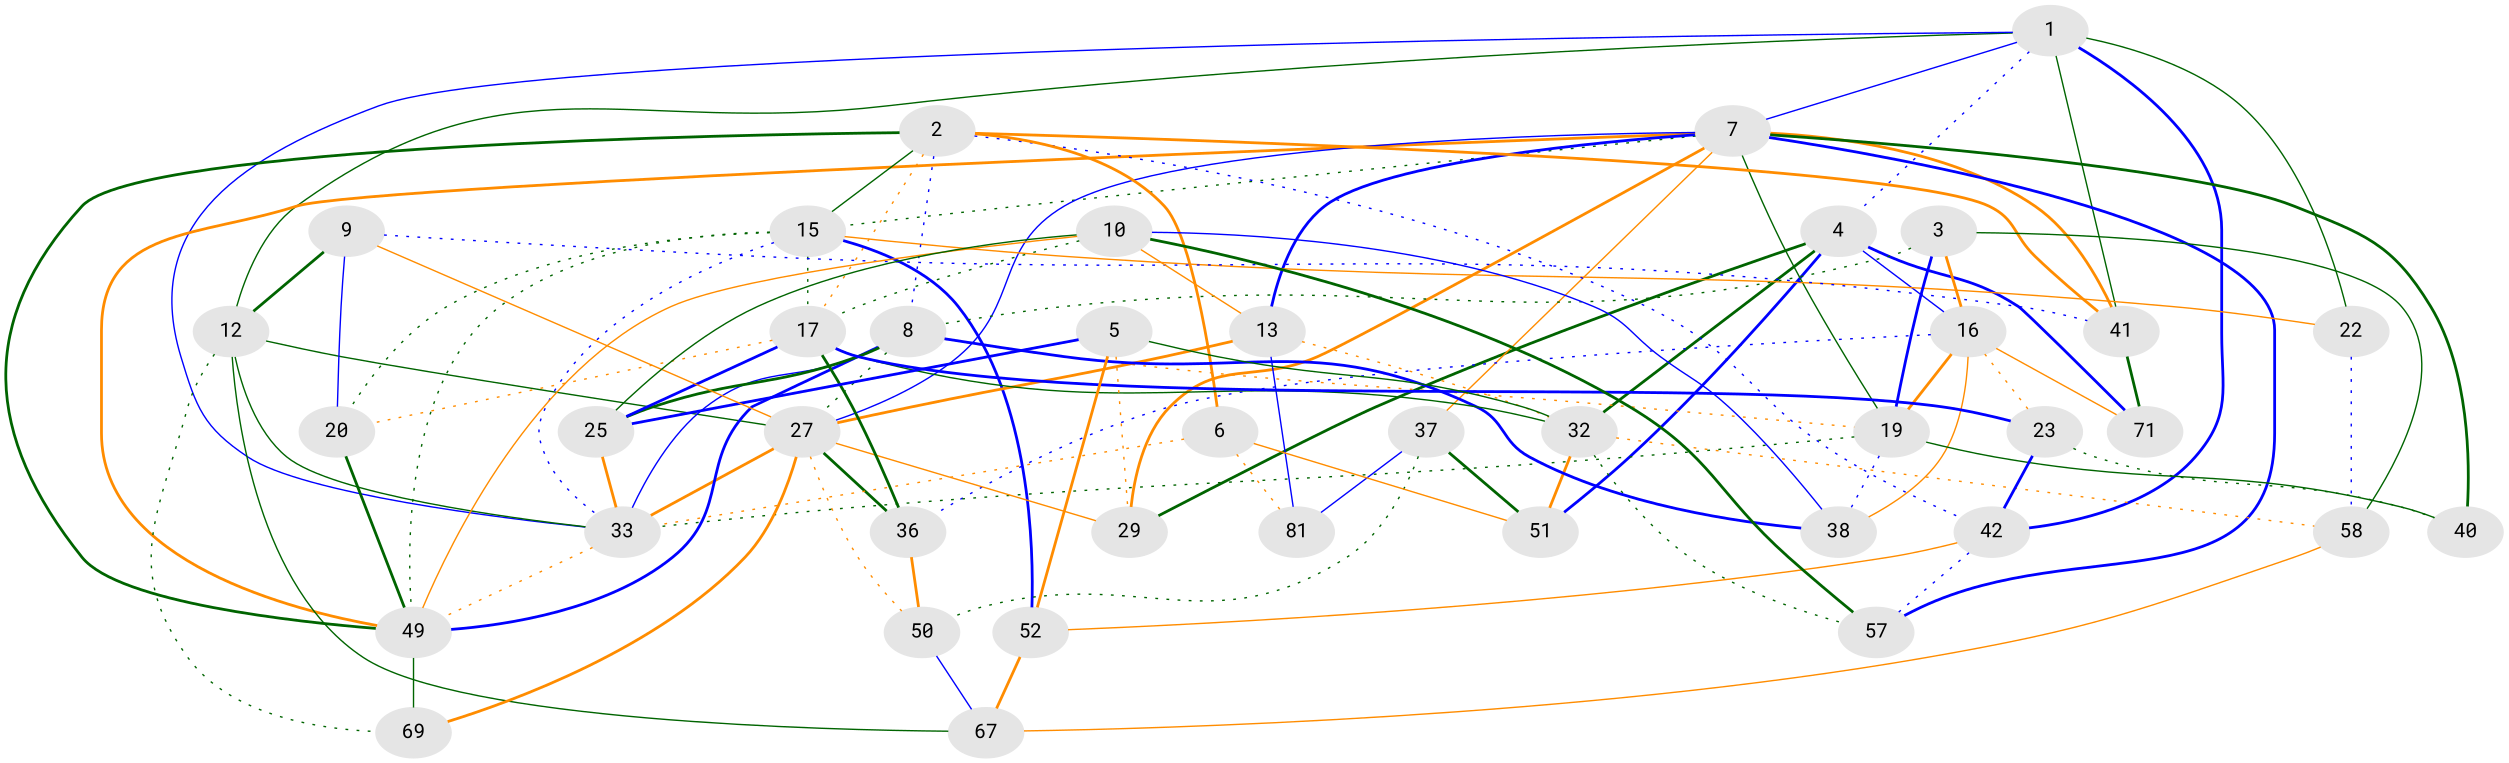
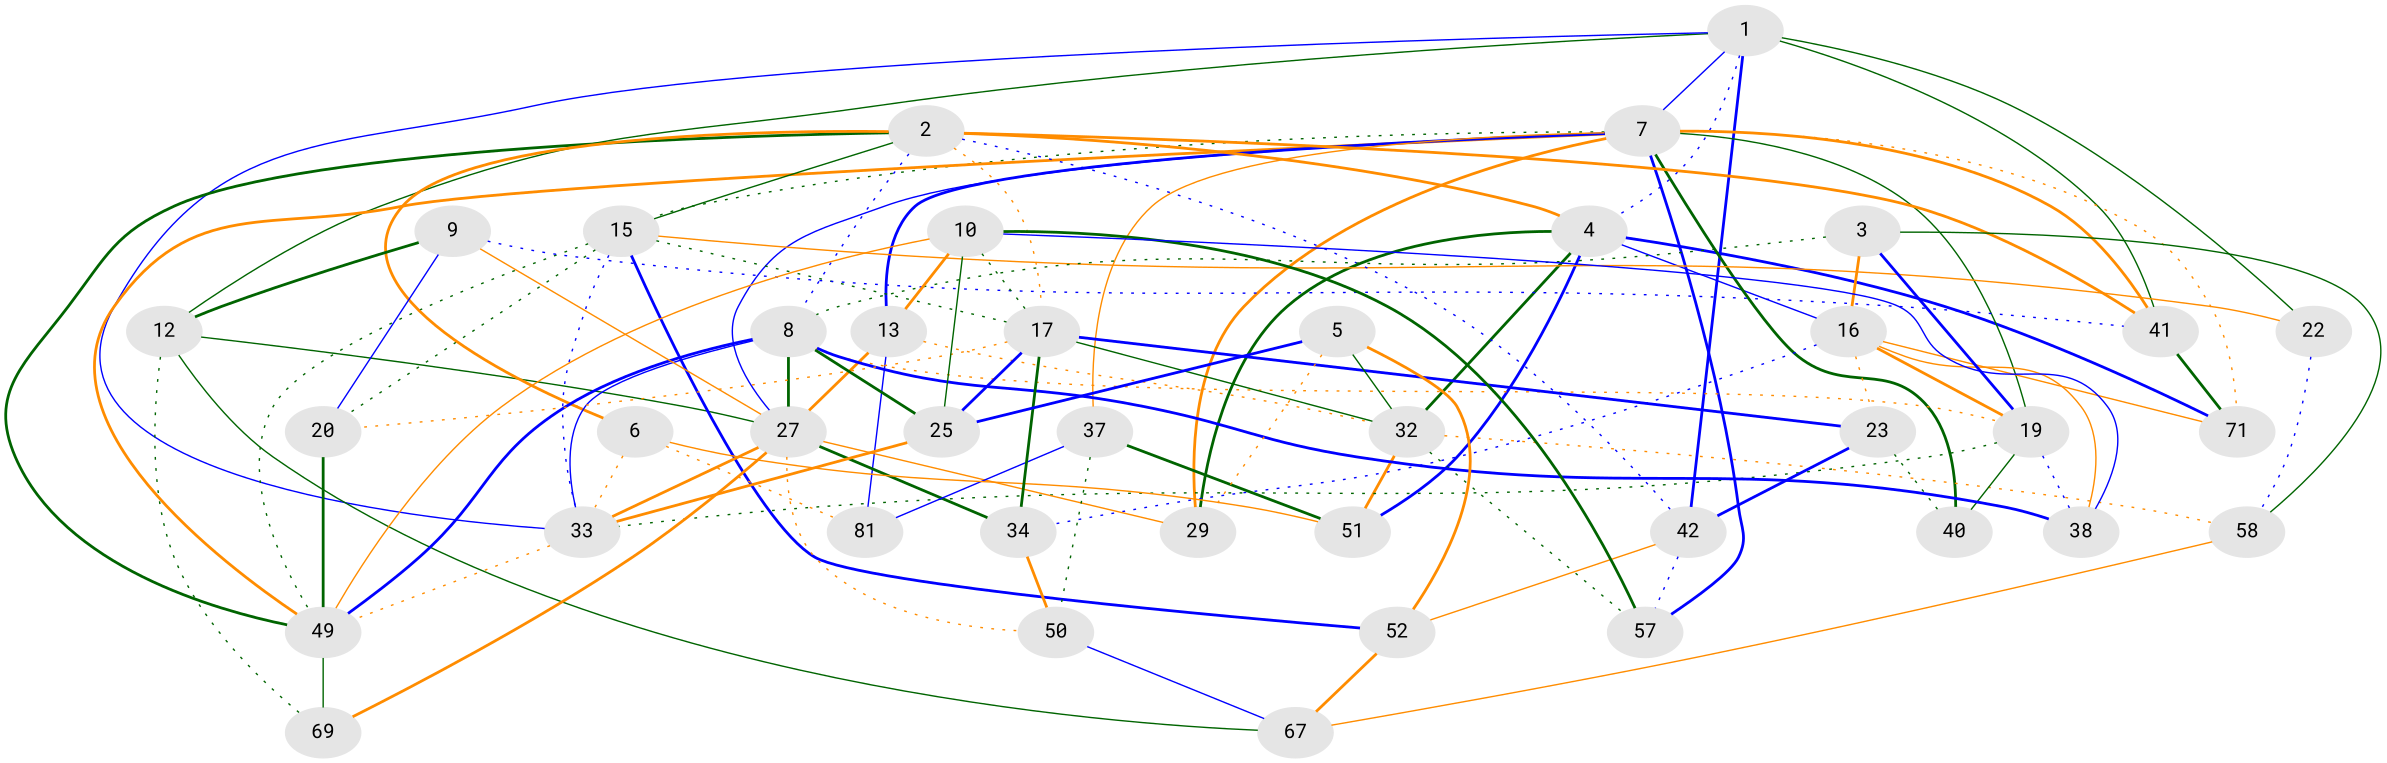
edge "2" -- "4": added
edge "7" -- "71": added
edge "10" -- "13": style solid -> bold
edge "8" -- "27": style dotted -> bold
edge "12" -- "33": removed
node "36": label "36" -> "34"
